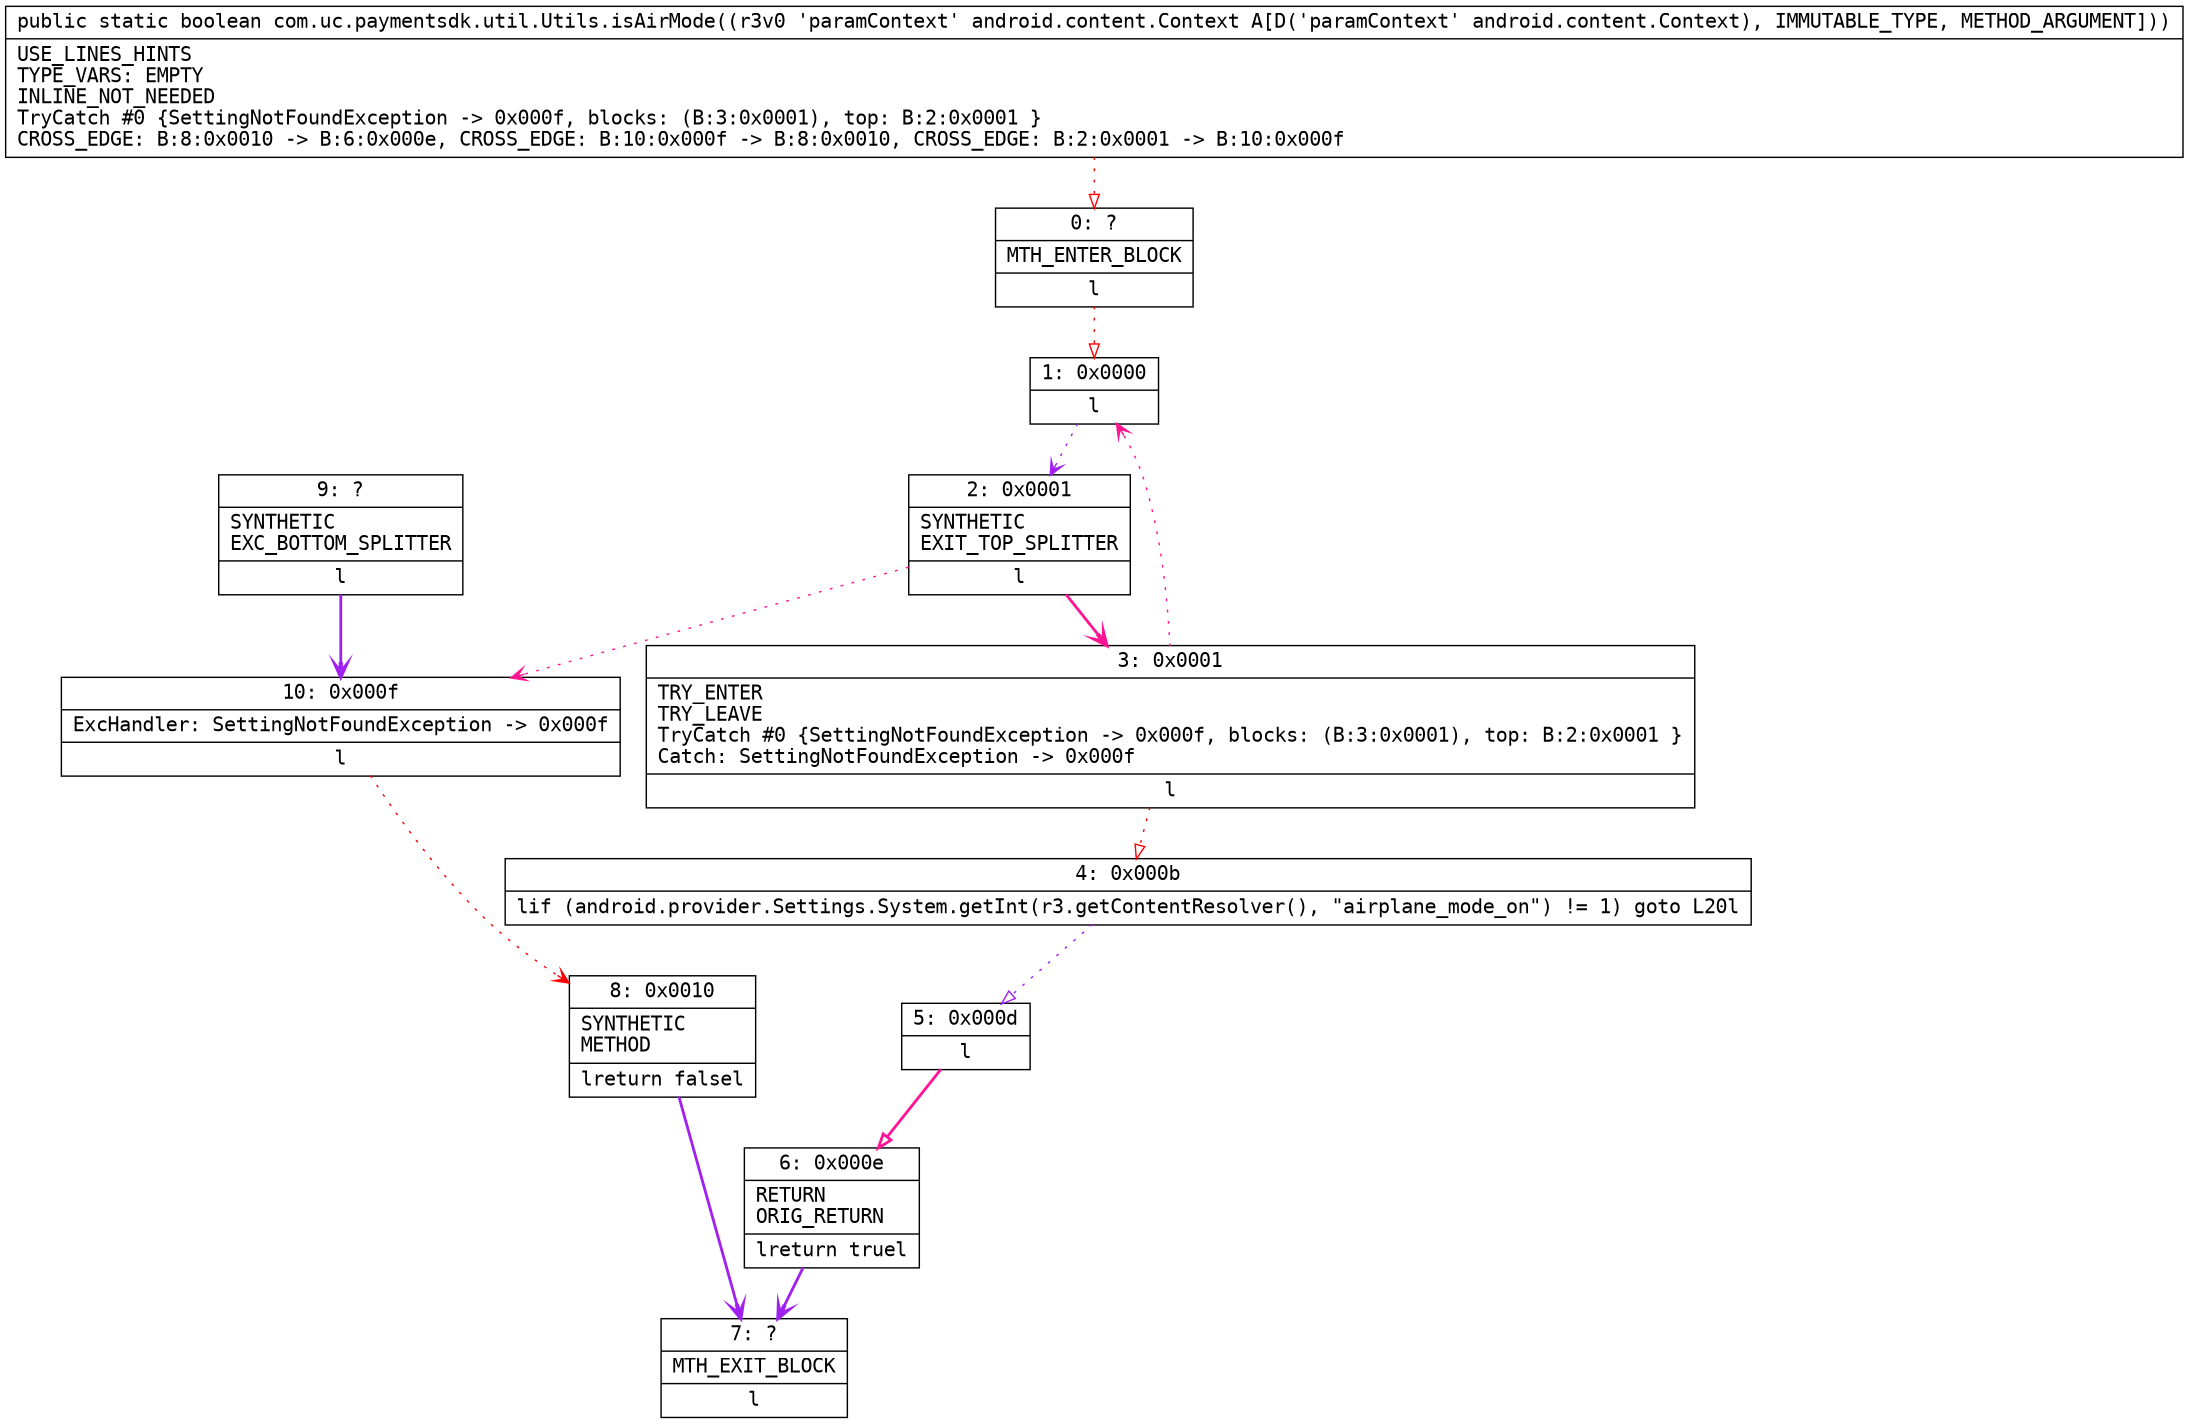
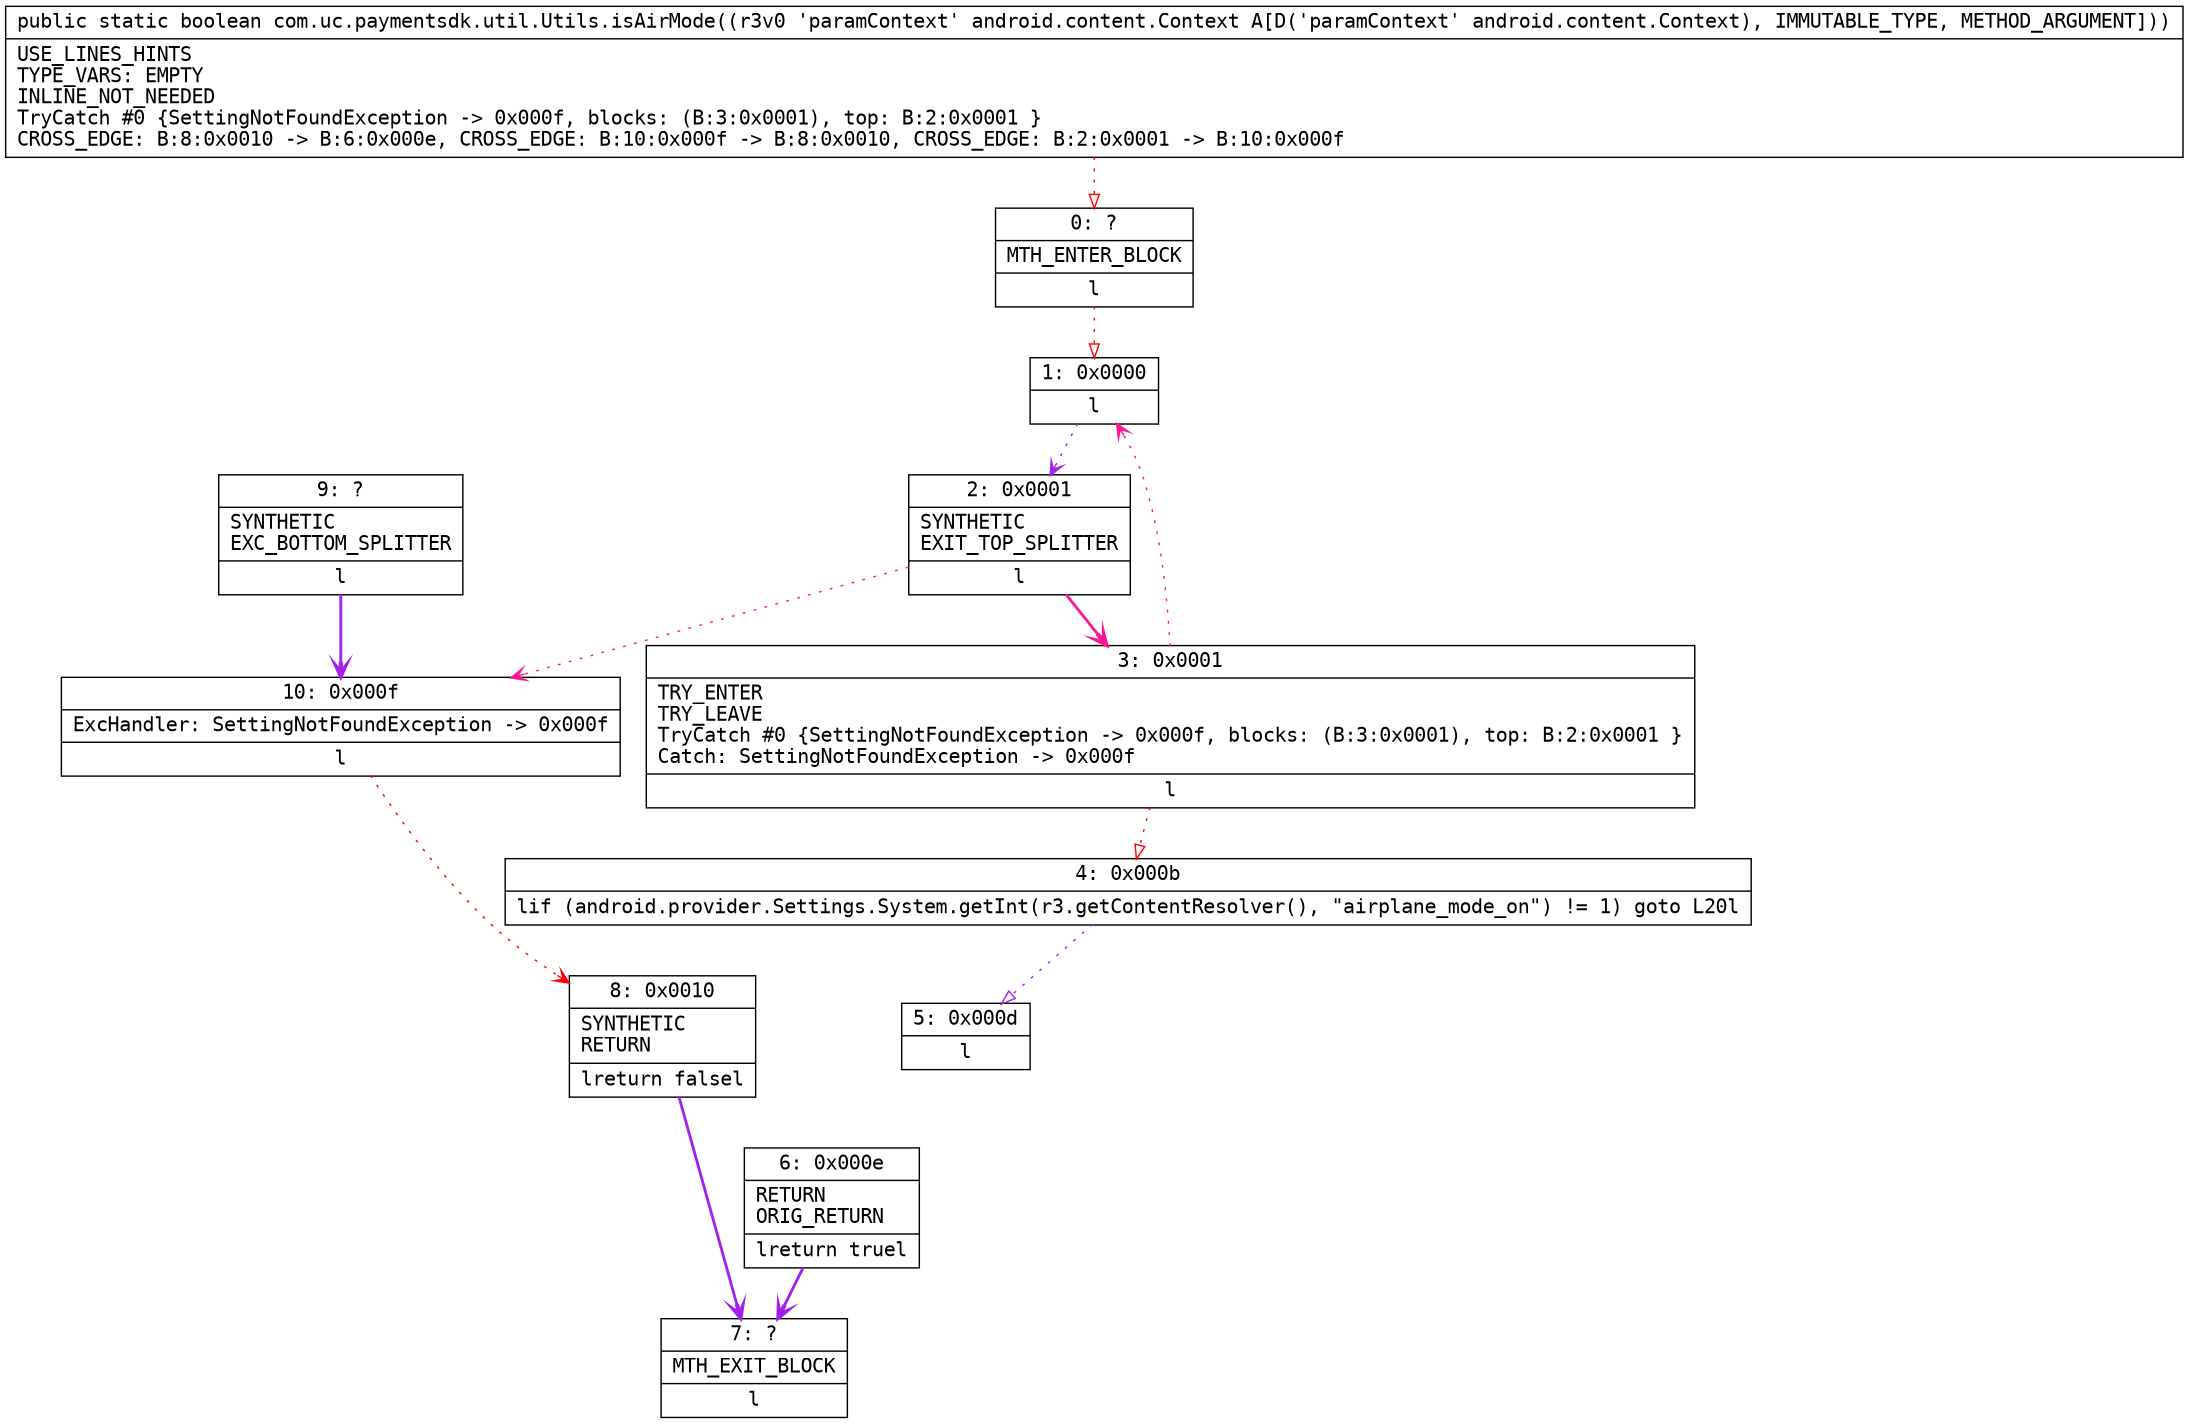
node "8: 0x0010": text "METHOD" -> "RETURN"
edge "5: 0x000d" -> "6: 0x000e": removed
